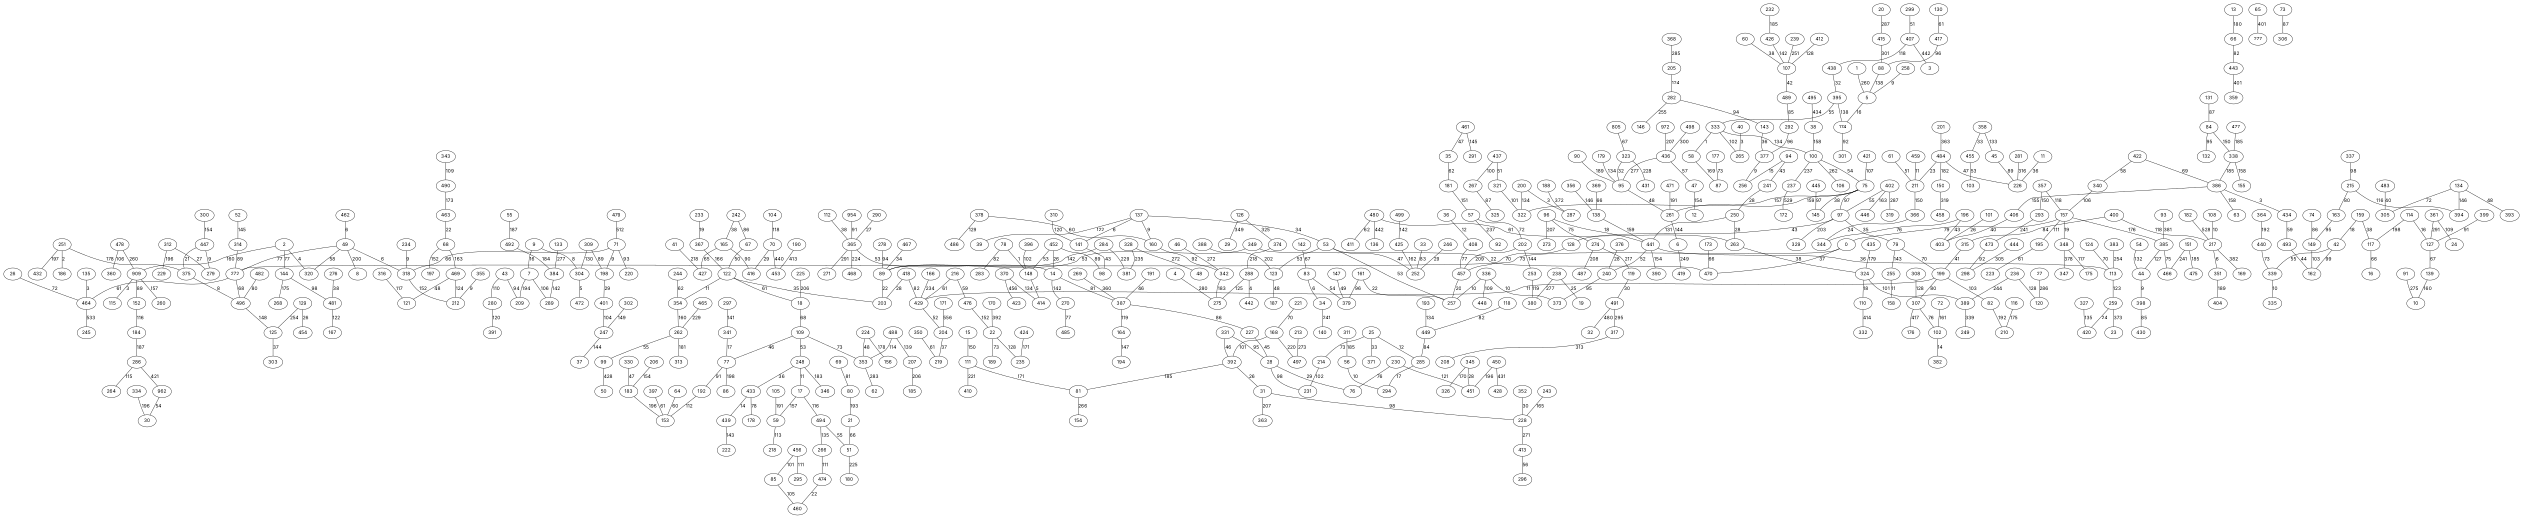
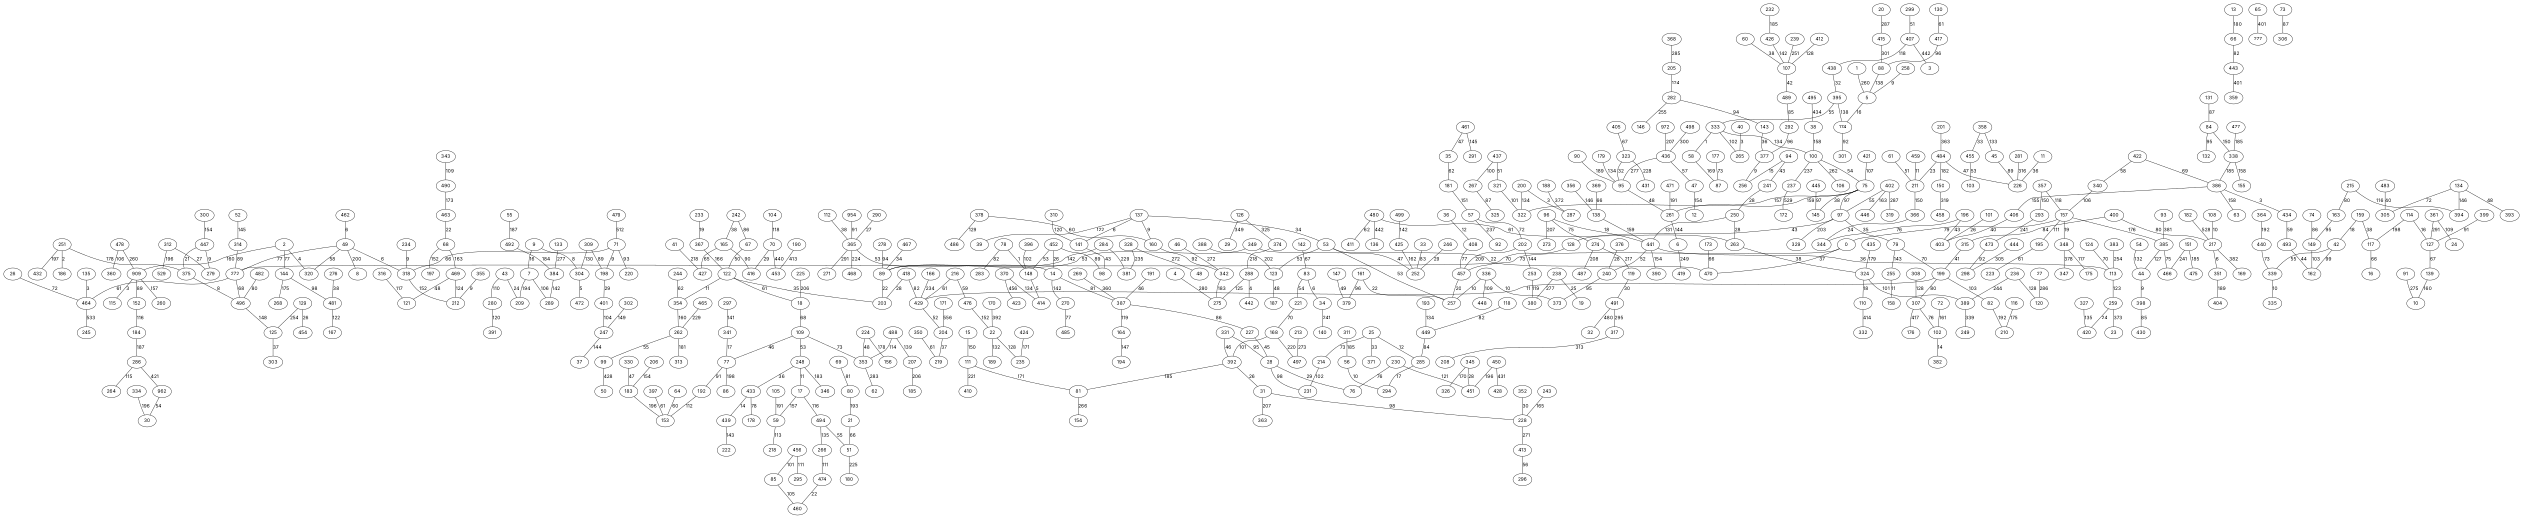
node "805": label "805" -> "405"
node "337": removed
edge "400" -- "217": label "118" -> "80"
node "229": label "229" -> "529"
edge "43" -- "209": label "94" -> "24"
edge "83" -- "379": now "83" -- "221"
edge "22" -- "189": label "73" -> "132"
